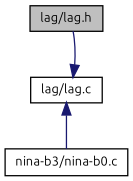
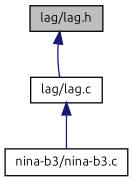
edge "lag/lag.h" -> "lag/lag.c": reversed
node "nina-b3/nina-b0.c": label "nina-b3/nina-b0.c" -> "nina-b3/nina-b3.c"
